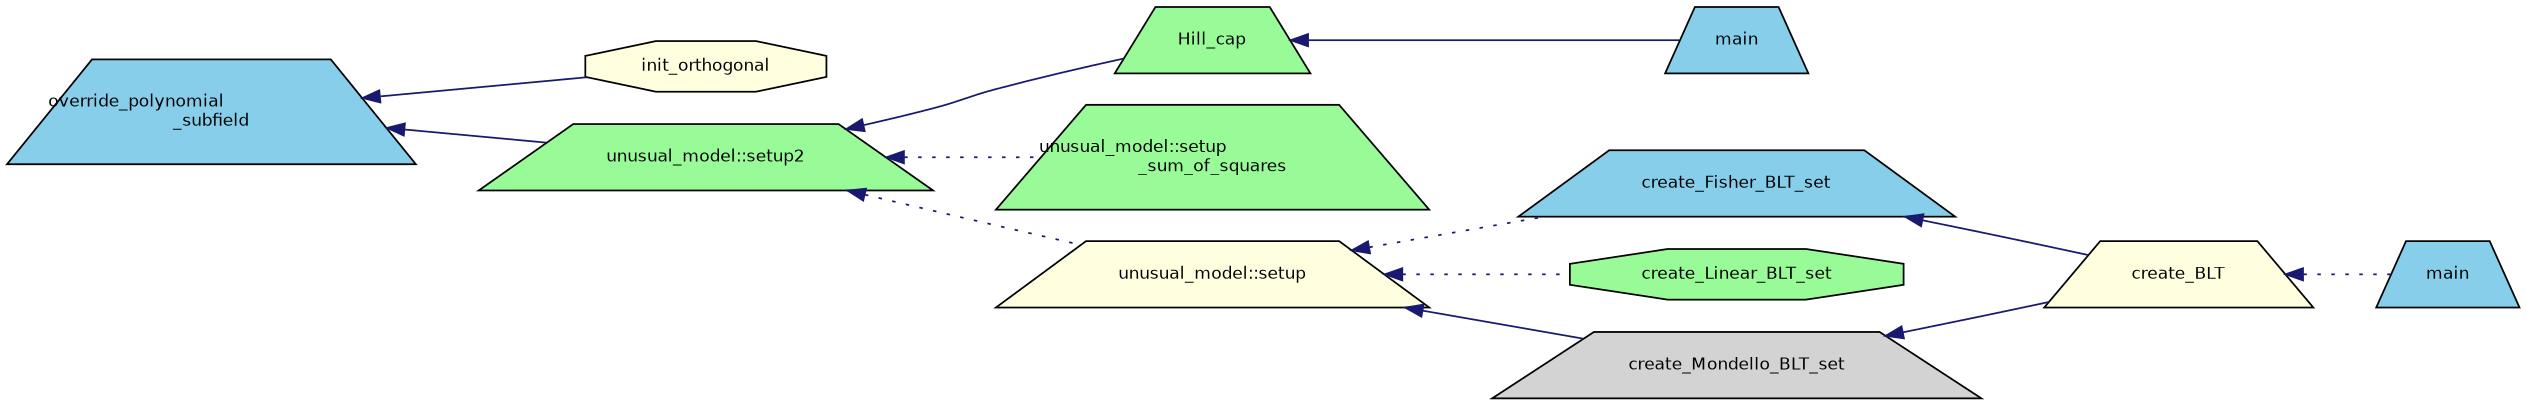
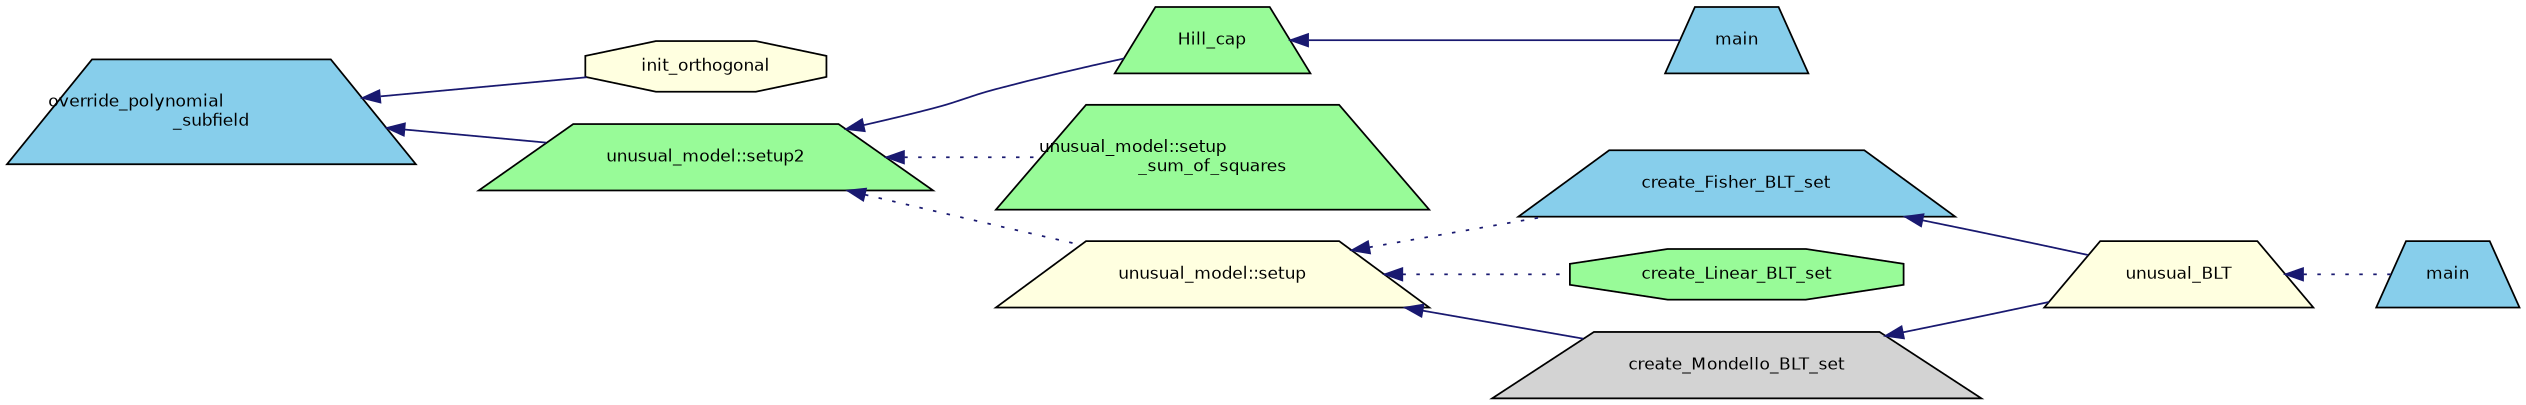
node "create_BLT": label "create_BLT" -> "unusual_BLT"
